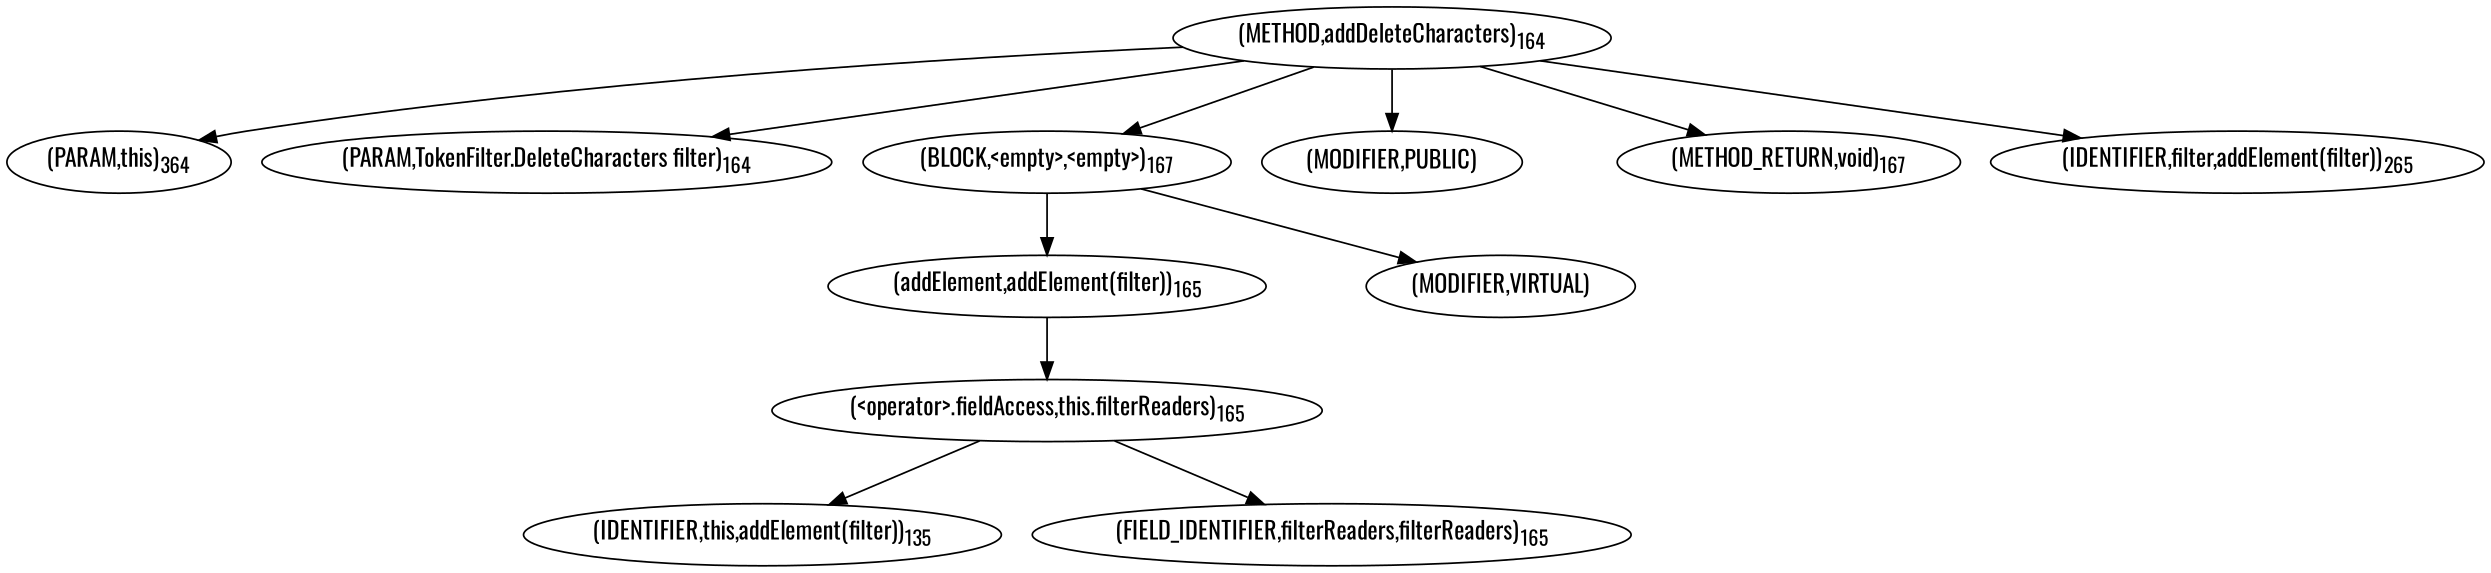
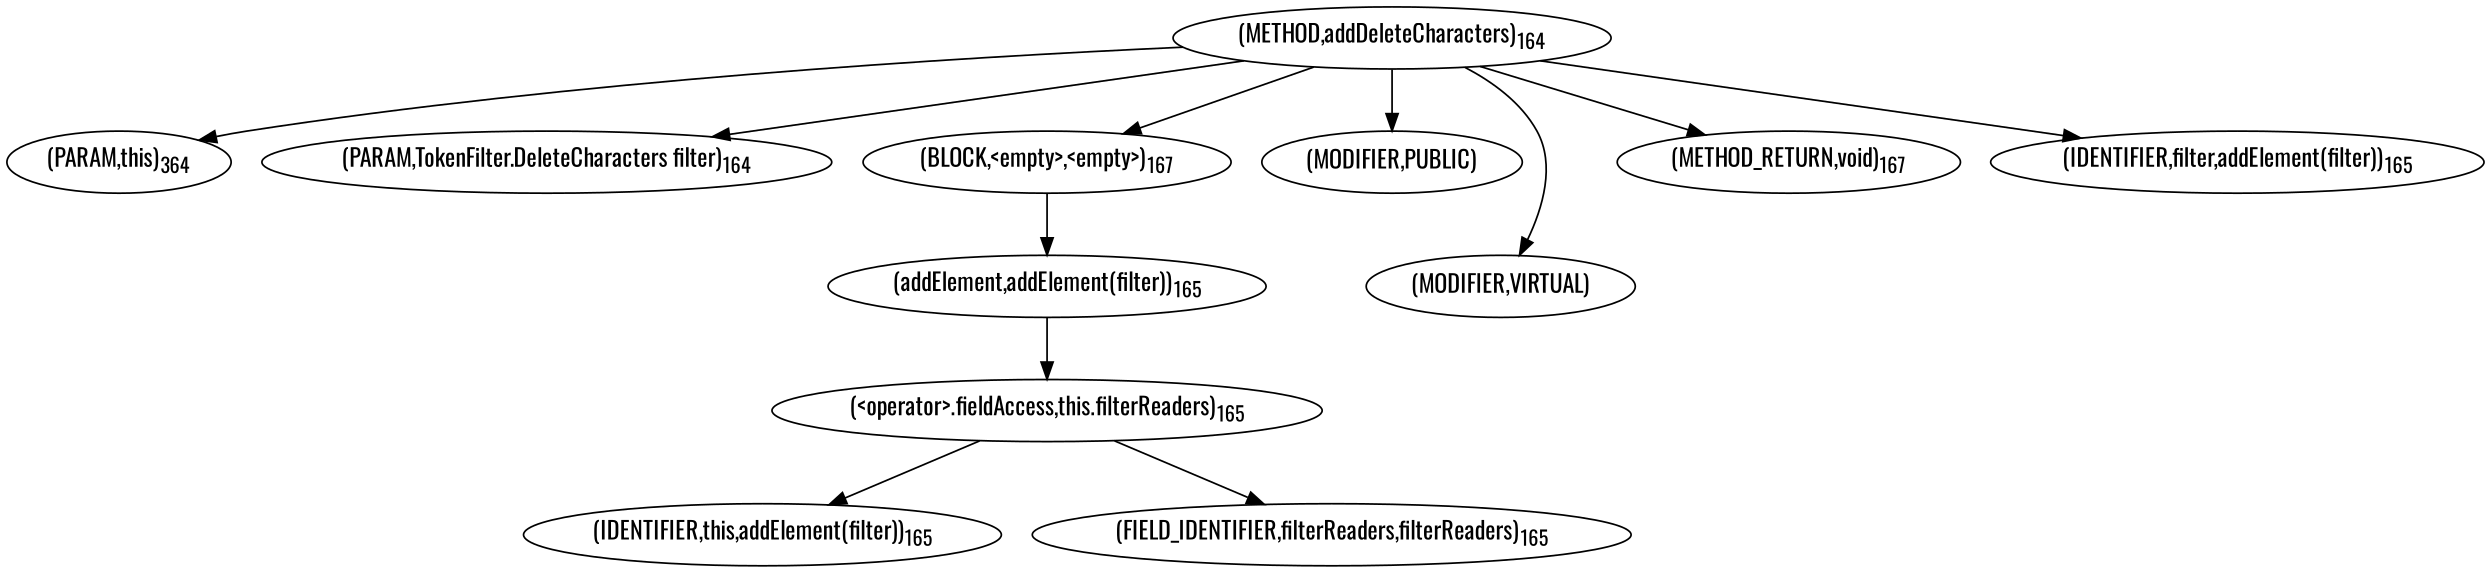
node "(IDENTIFIER,filter,addElement(filter))": text "265" -> "165"
edge "(BLOCK,<empty>,<empty>)" -> "(MODIFIER,VIRTUAL)": now "(METHOD,addDeleteCharacters)" -> "(MODIFIER,VIRTUAL)"
node "(IDENTIFIER,this,addElement(filter))": text "135" -> "165"
